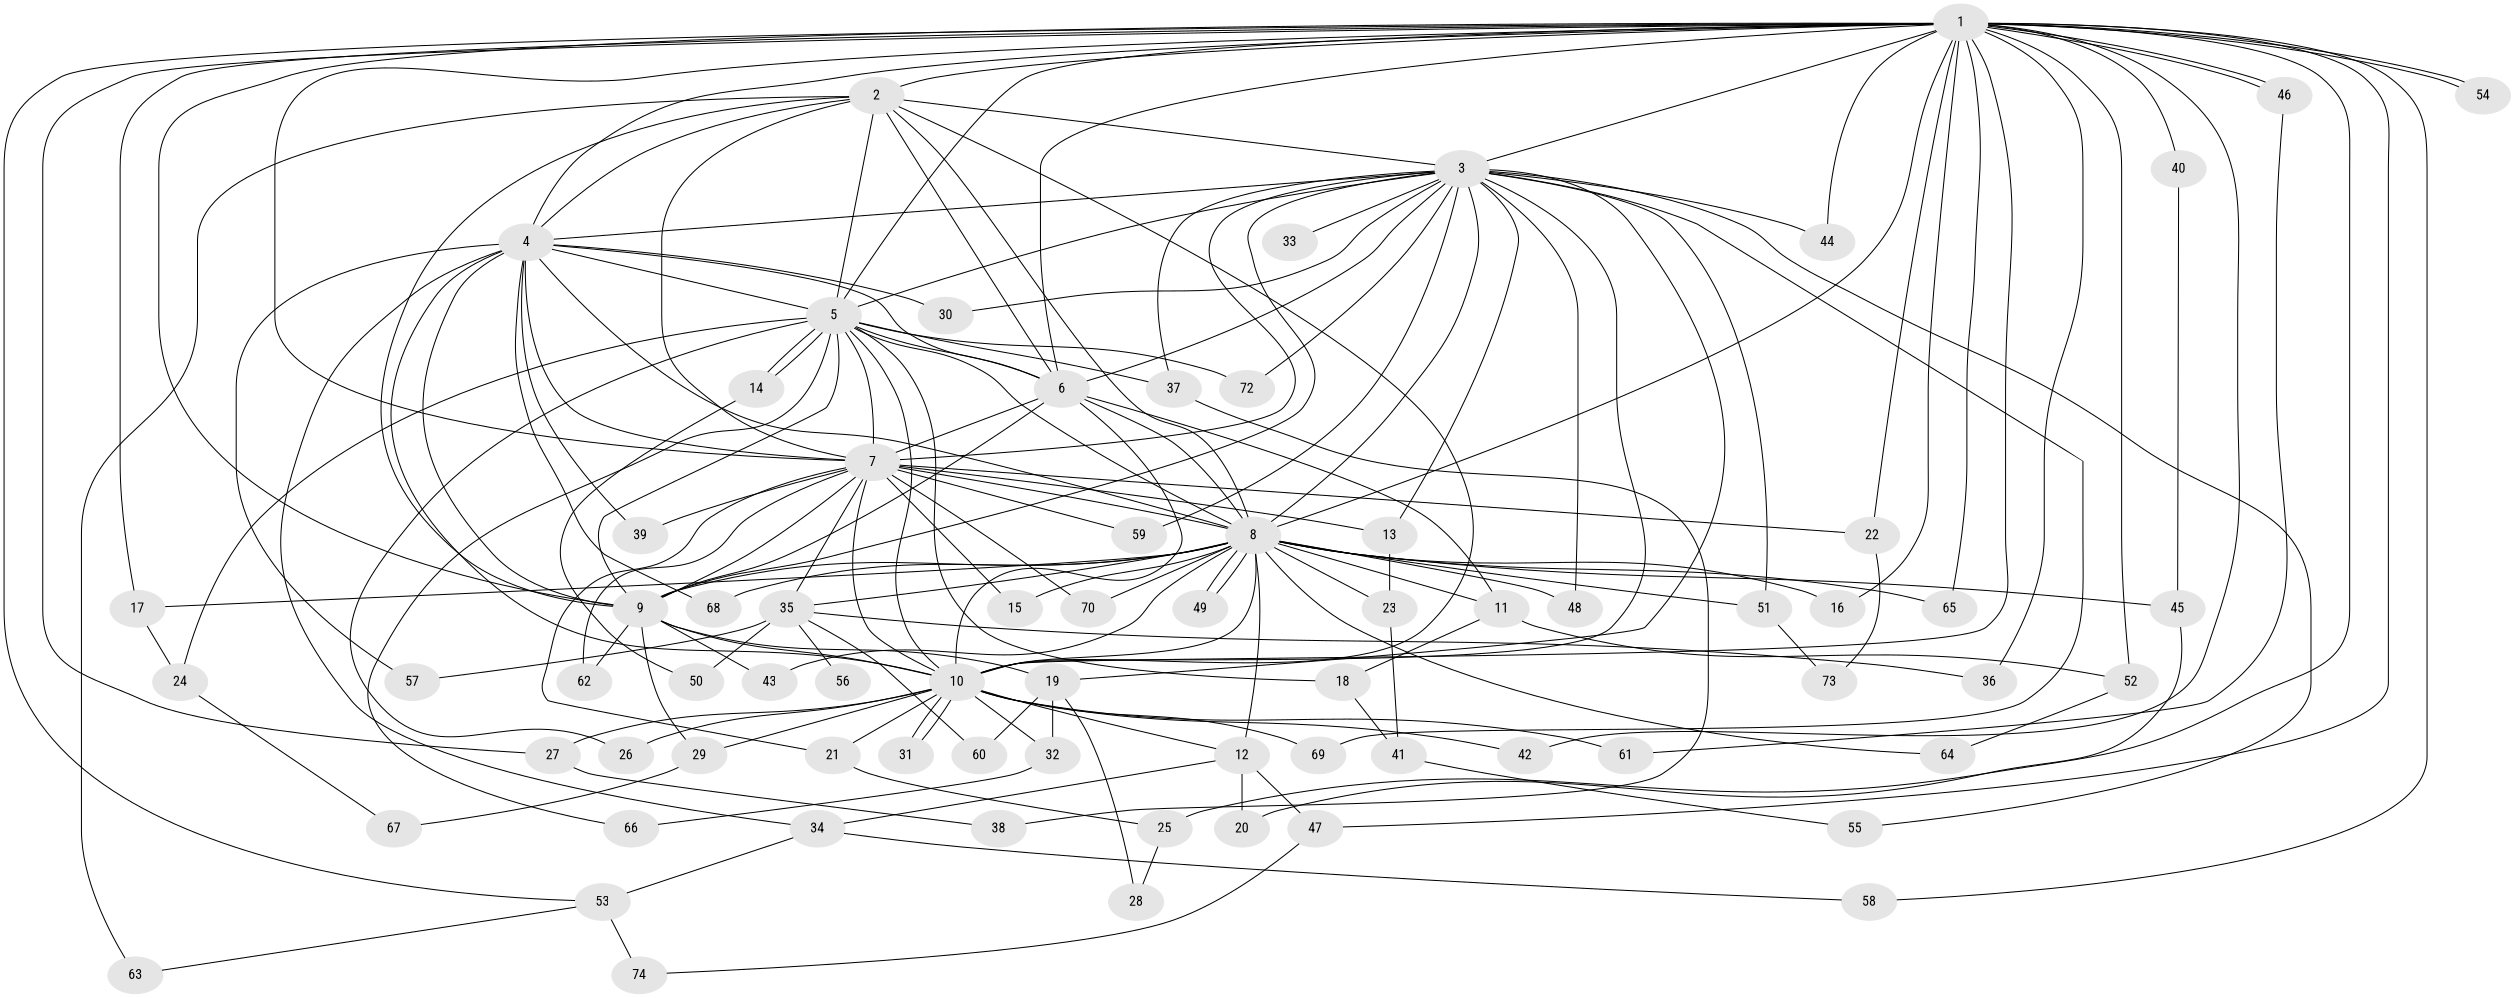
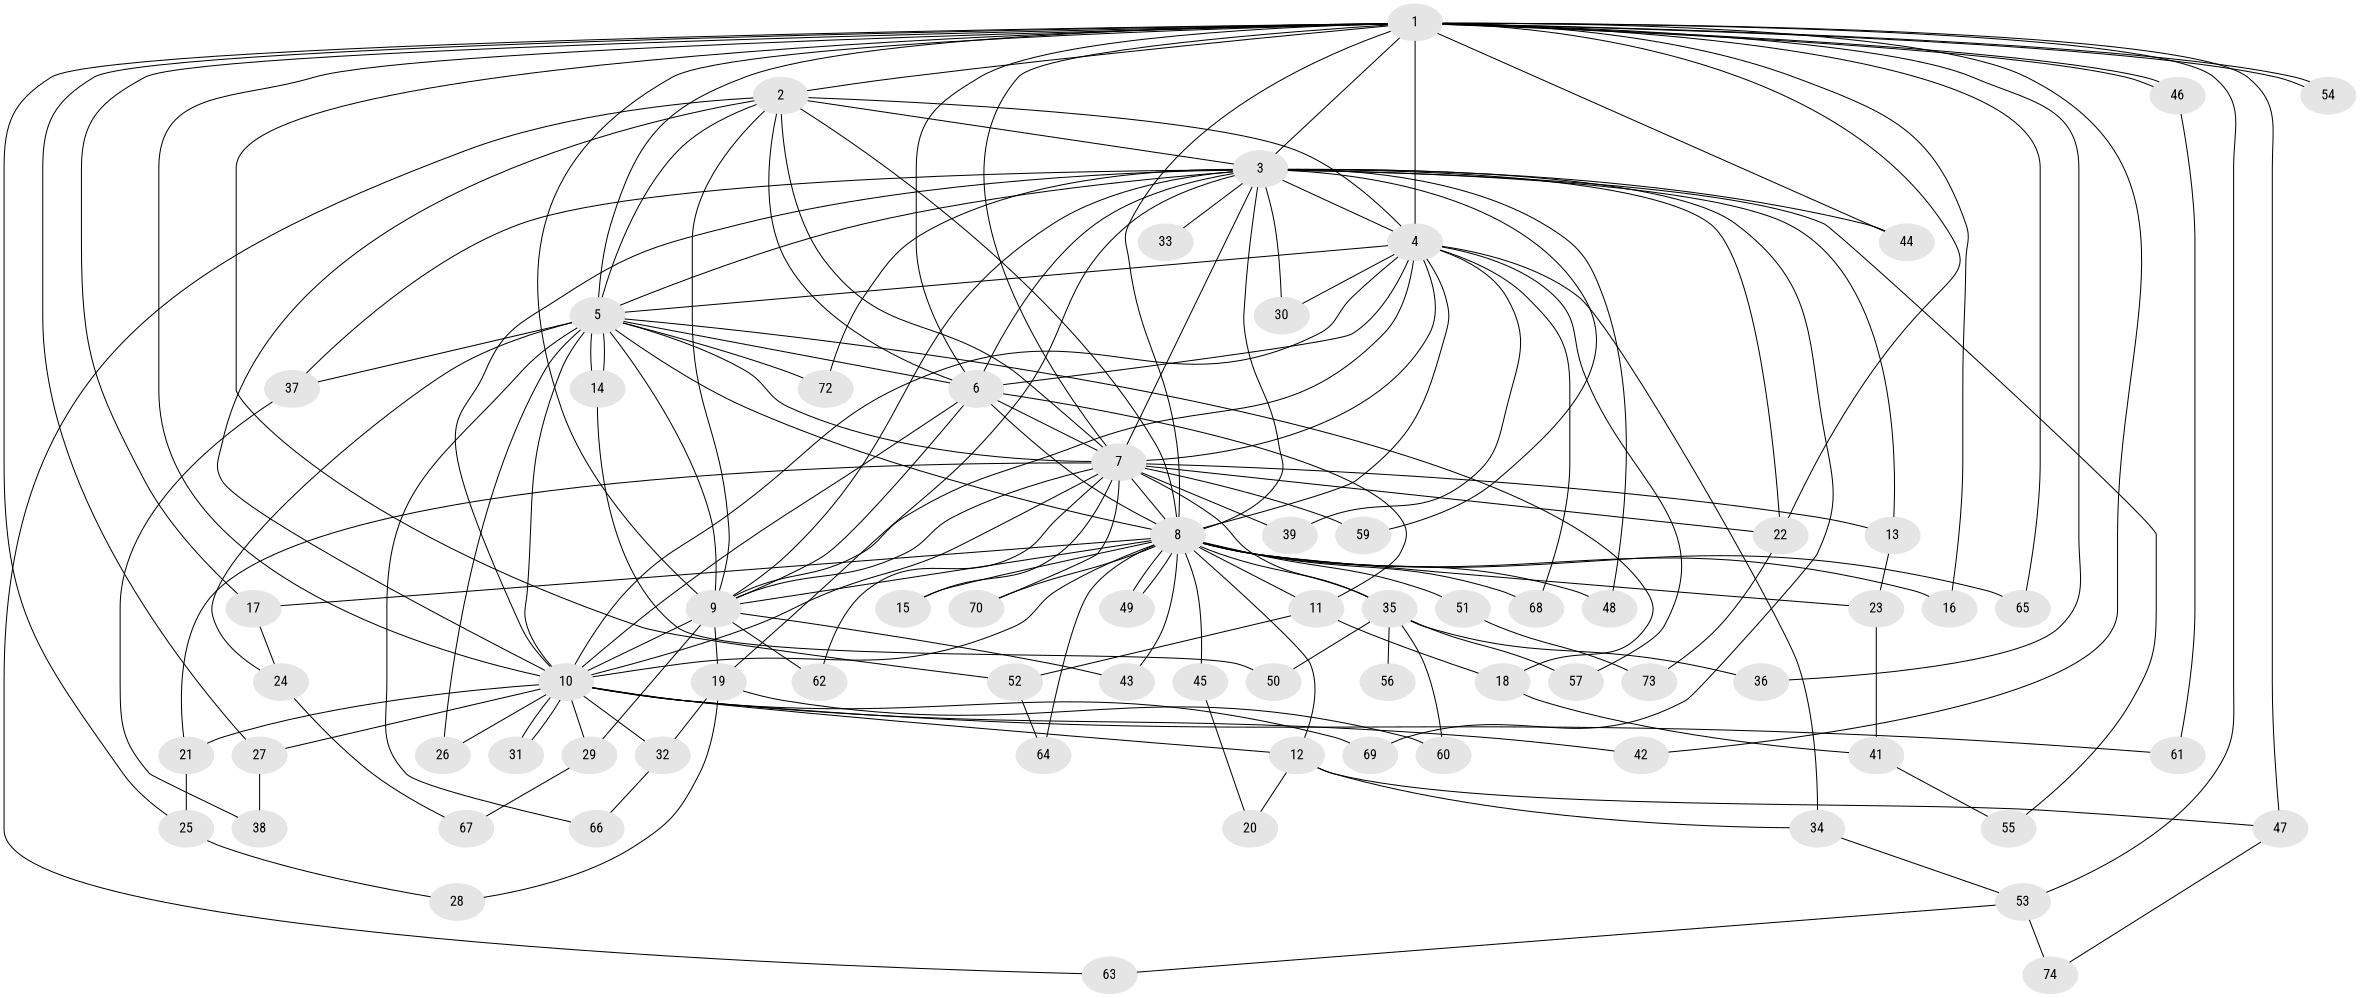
node "40": removed
edge "3" -- "51": now "3" -- "22"
node "58": removed
